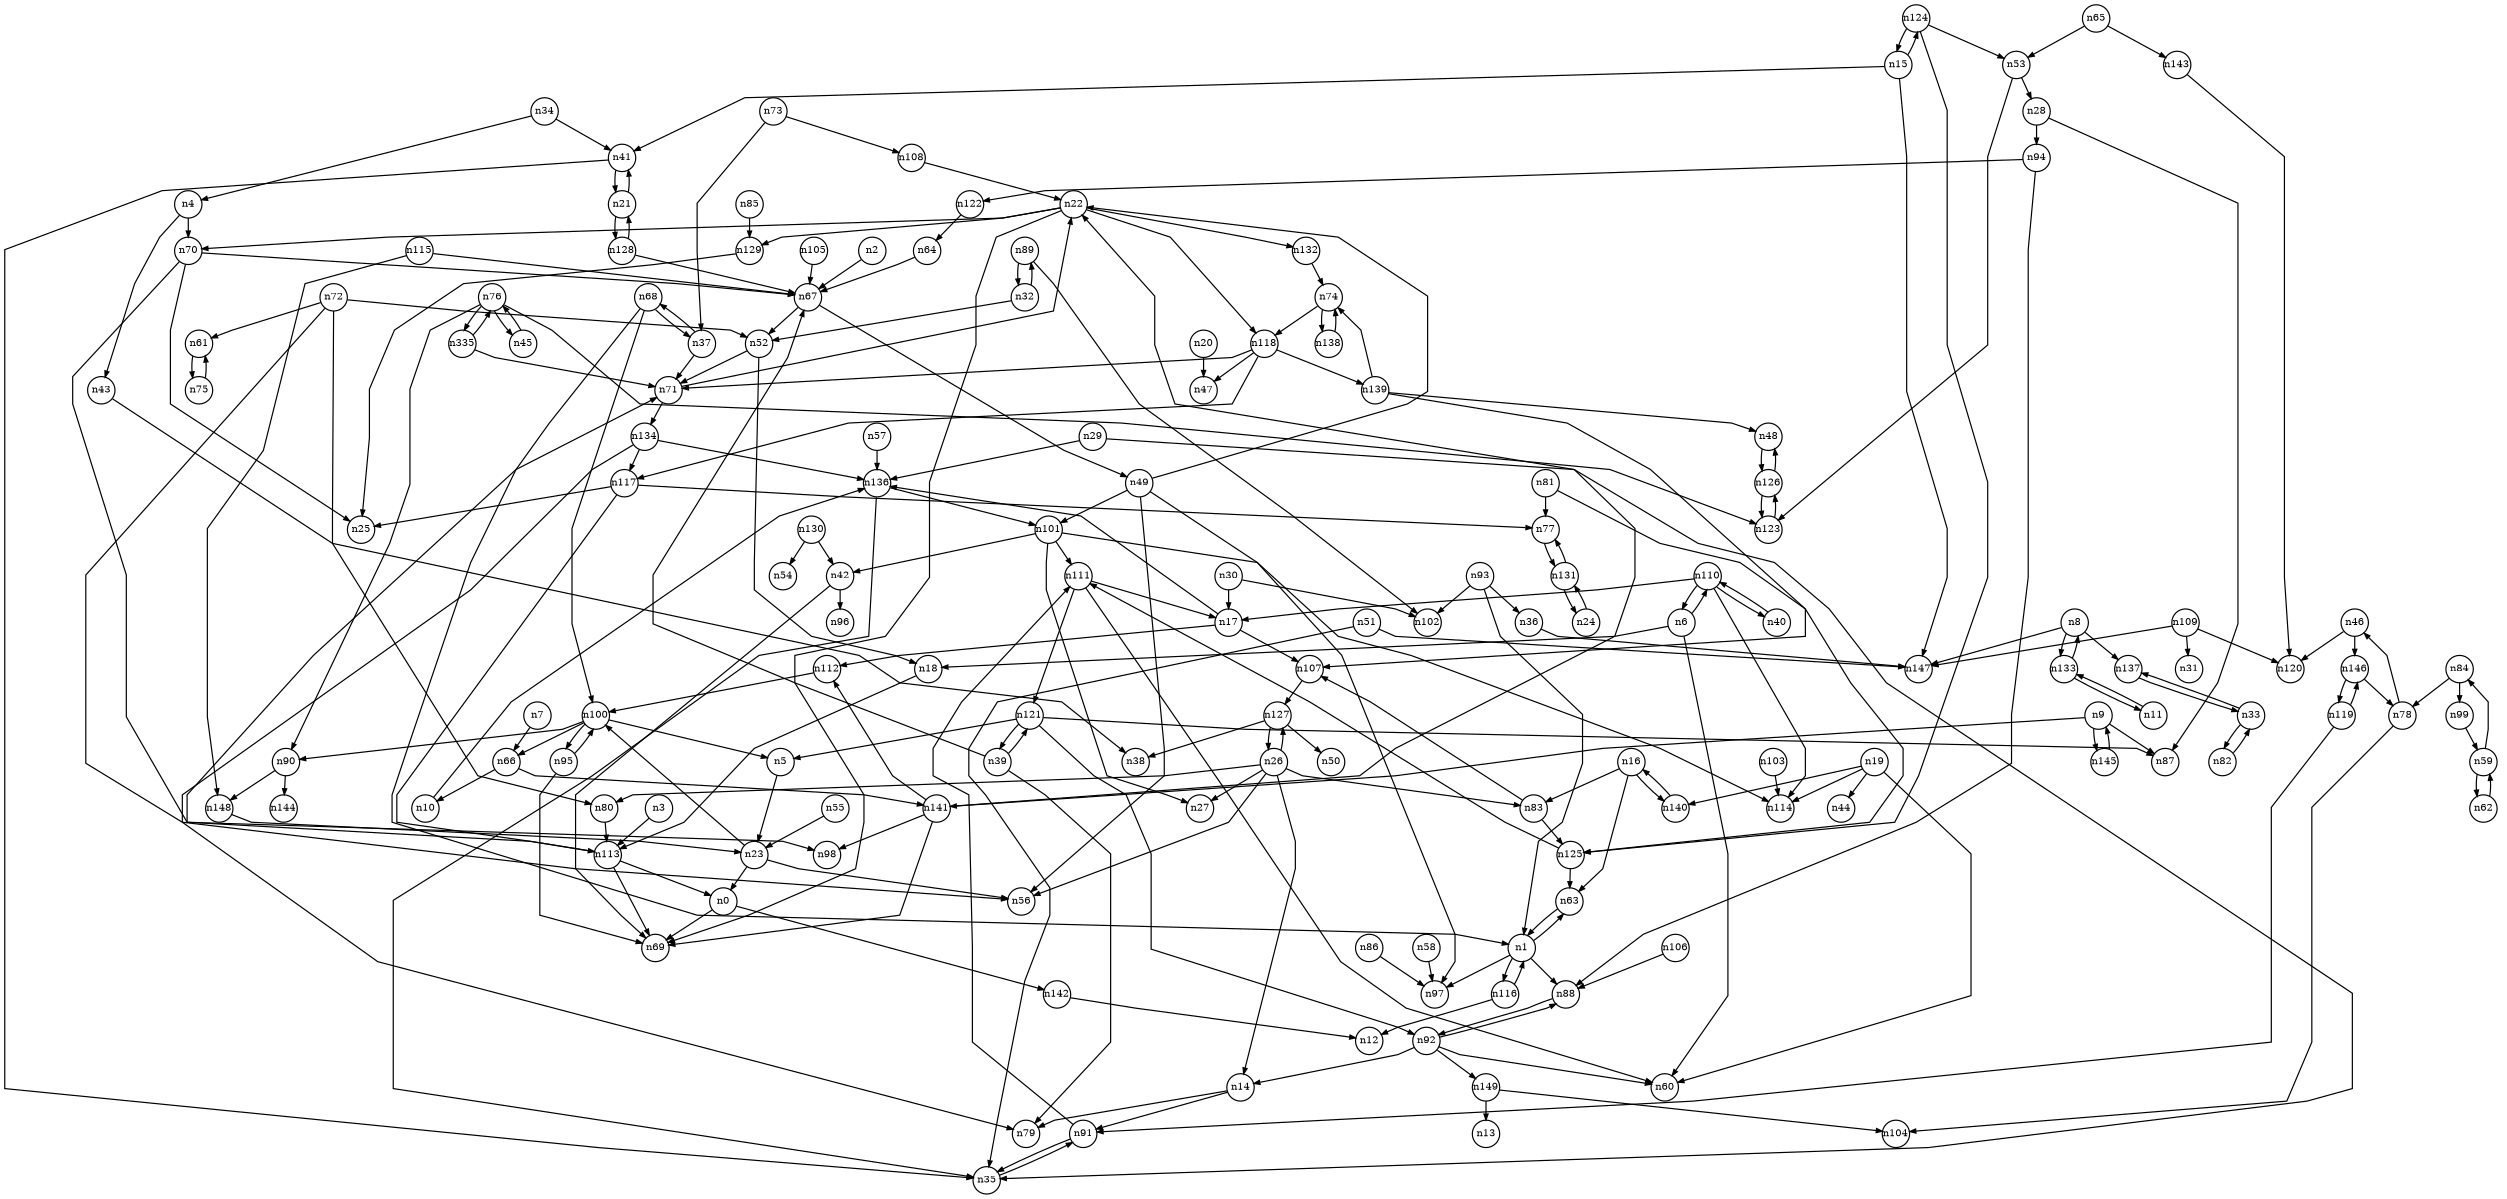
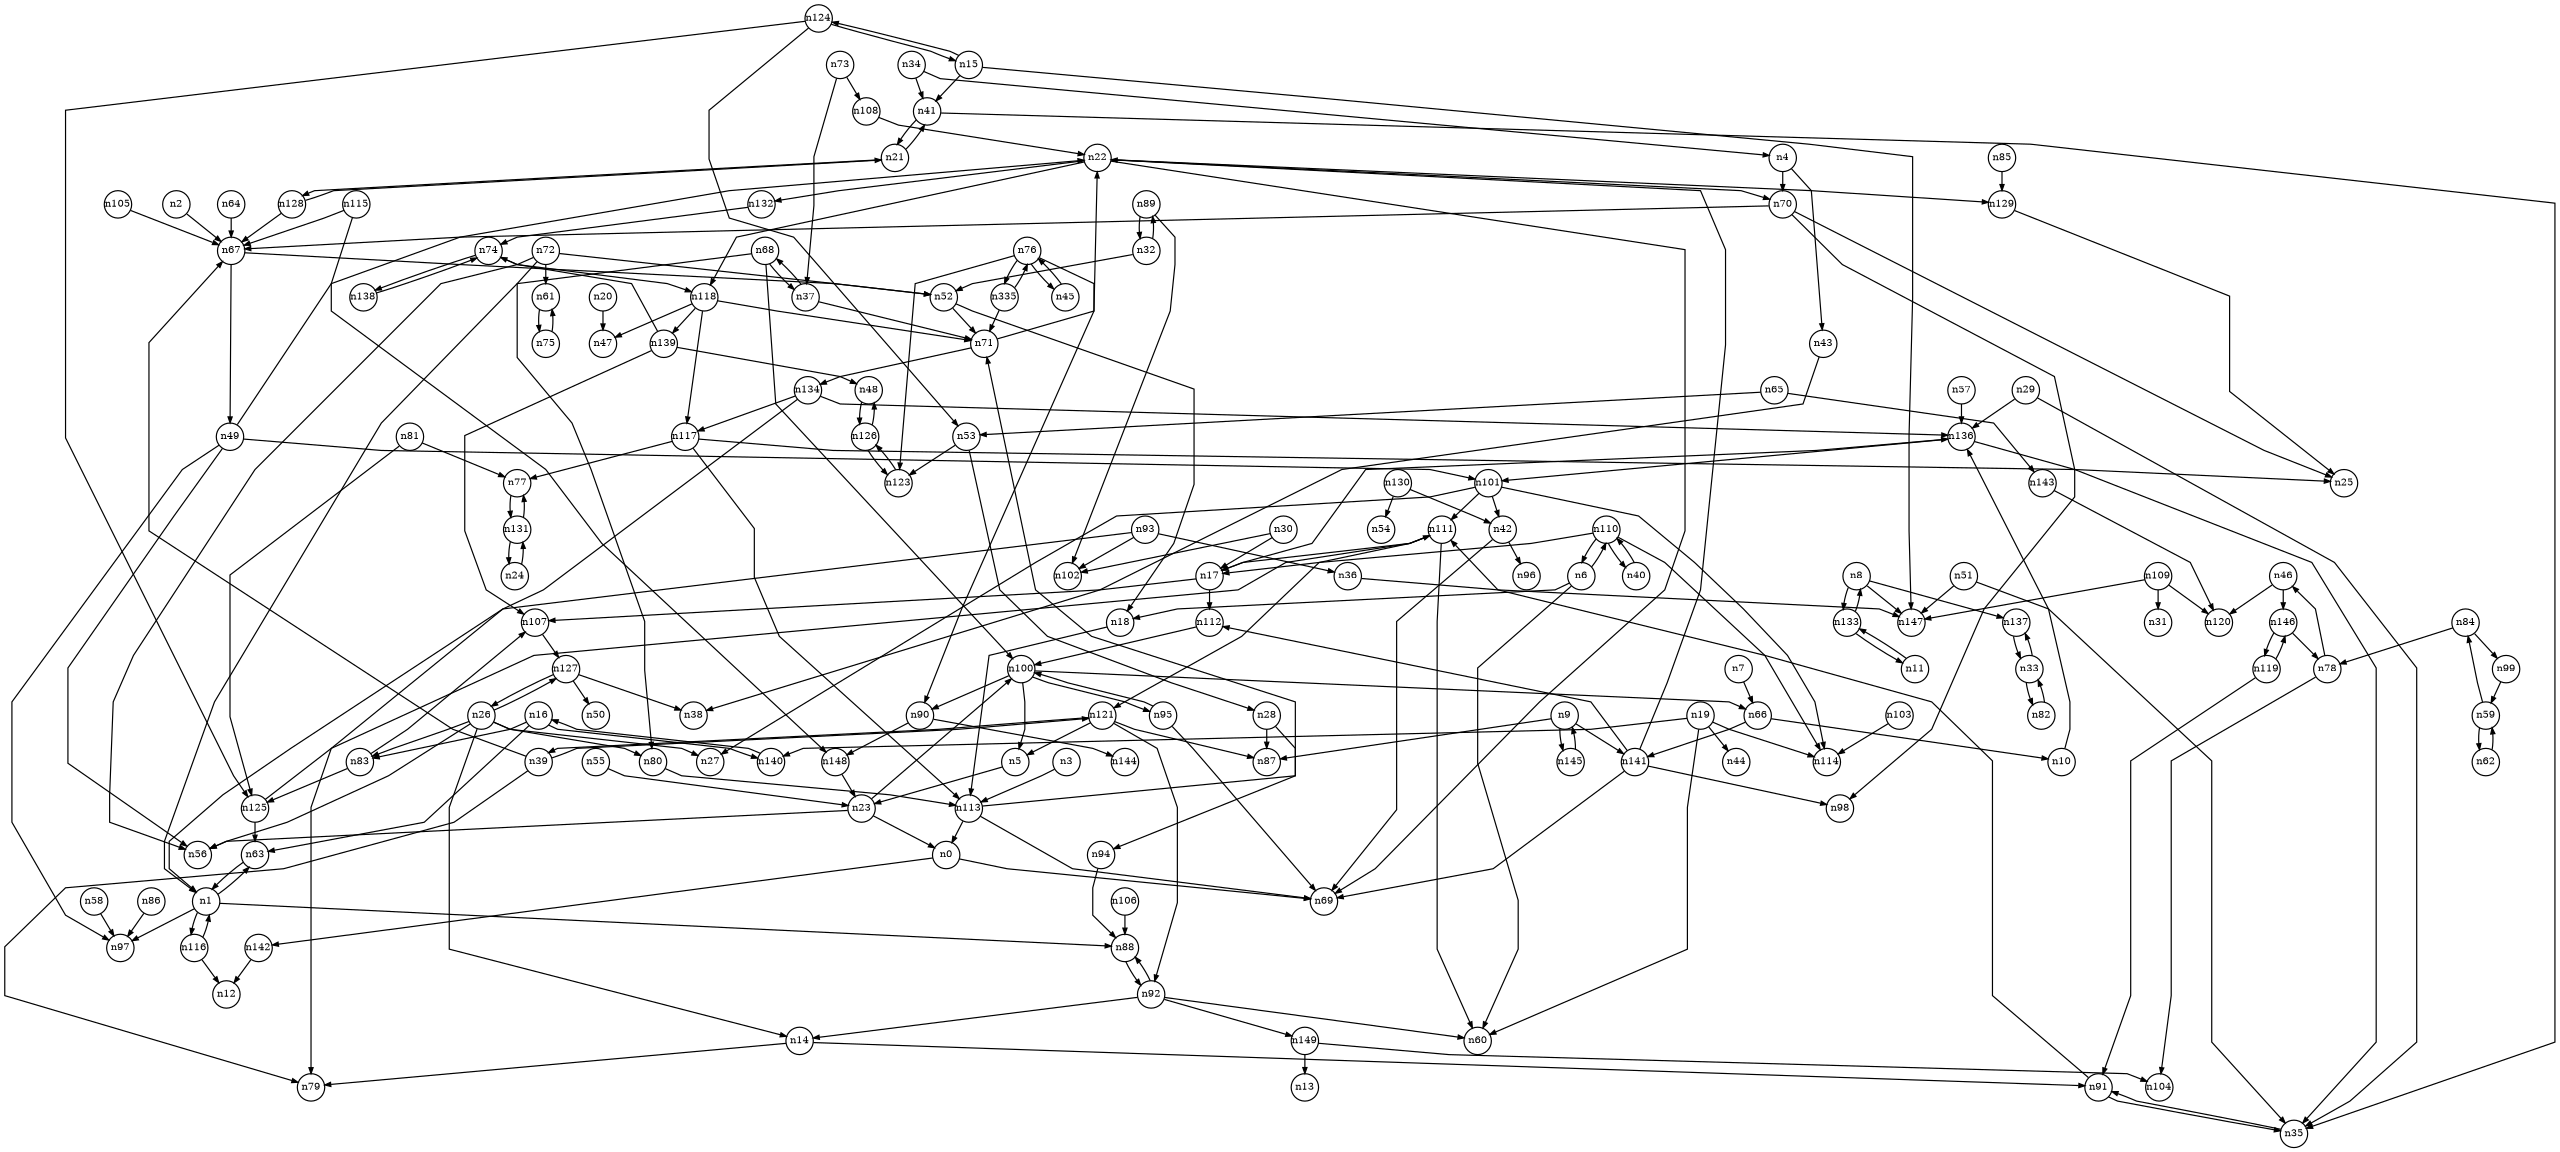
node "n122": removed
